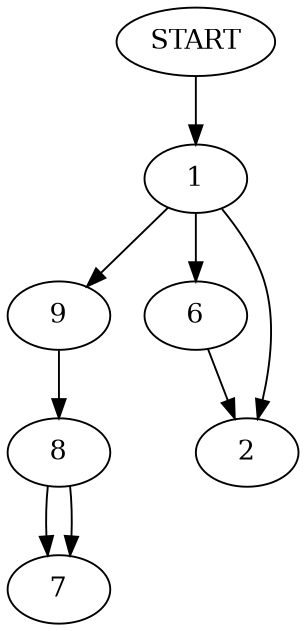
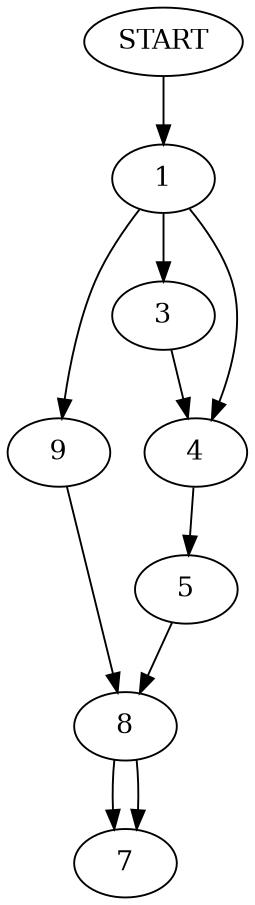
node "6": label "6" -> "3"
node "2": label "2" -> "4"
node "5": added
